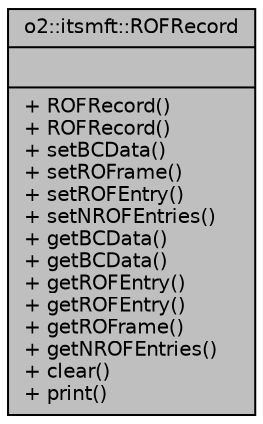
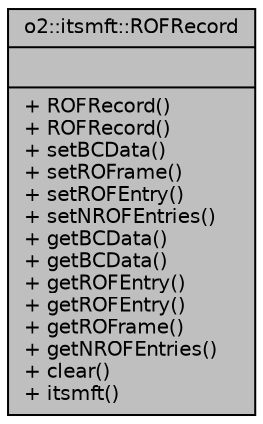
node "o2::itsmft::ROFRecord": text "+ print()" -> "+ itsmft()"
